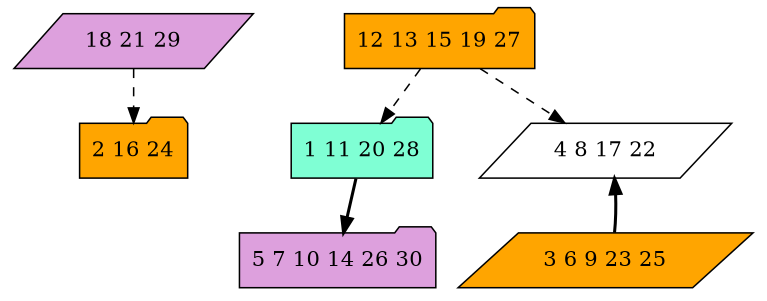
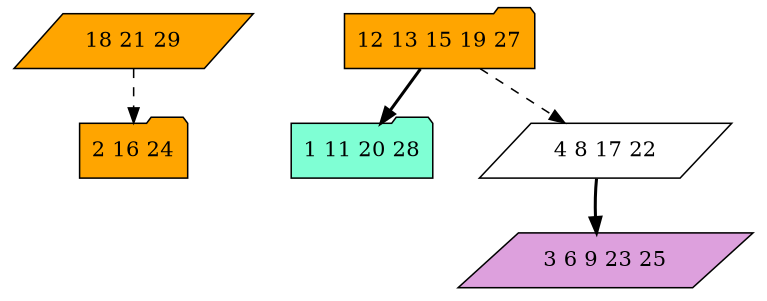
node "18 21 29": fillcolor plum -> orange
edge "12 13 15 19 27" -> "1 11 20 28": style dashed -> bold
edge "3 6 9 23 25" -> "4 8 17 22": reversed
node "5 7 10 14 26 30": removed
node "3 6 9 23 25": fillcolor orange -> plum
